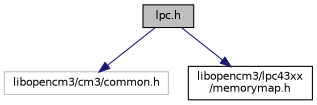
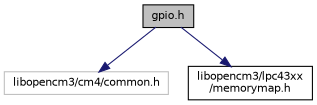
node "lpc.h": label "lpc.h" -> "gpio.h"
node "libopencm3/cm3/common.h": label "libopencm3/cm3/common.h" -> "libopencm3/cm4/common.h"
